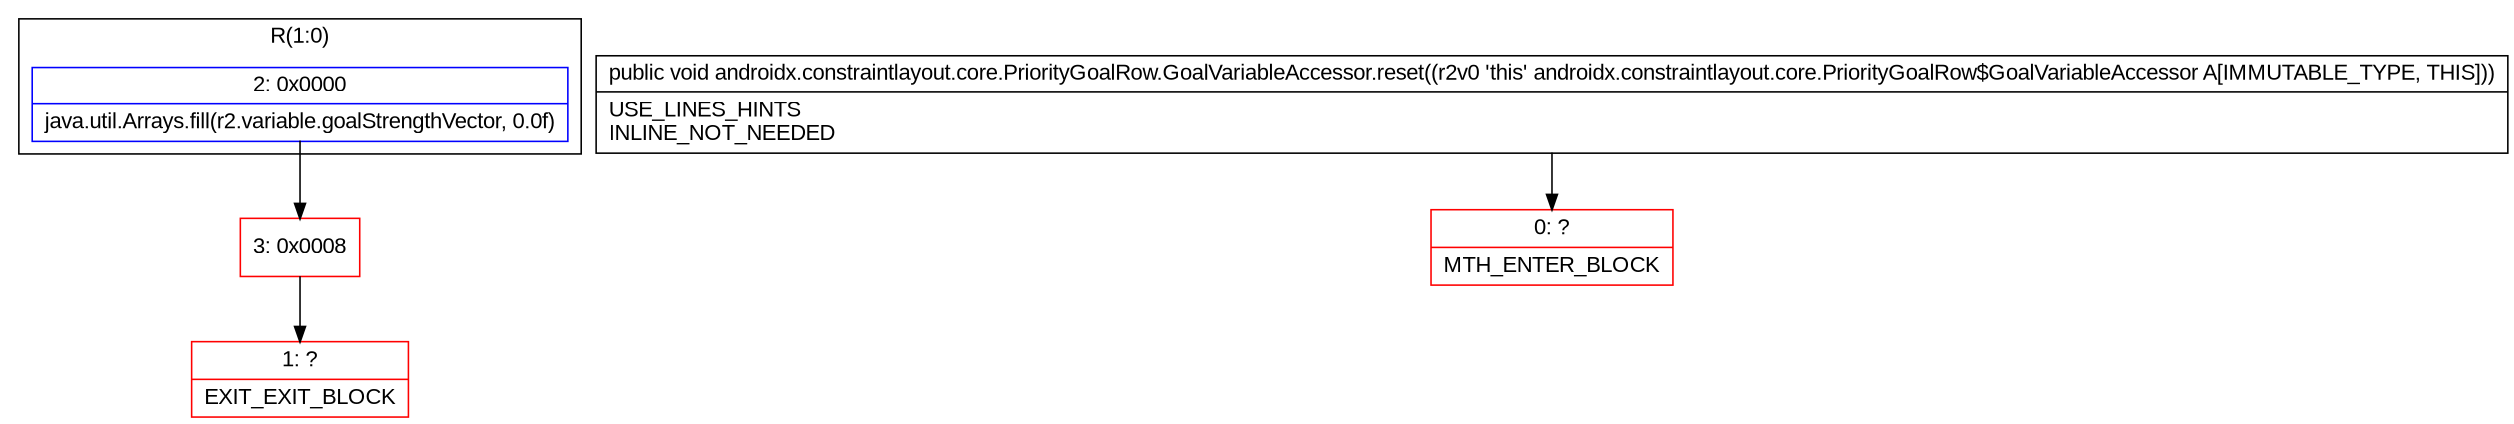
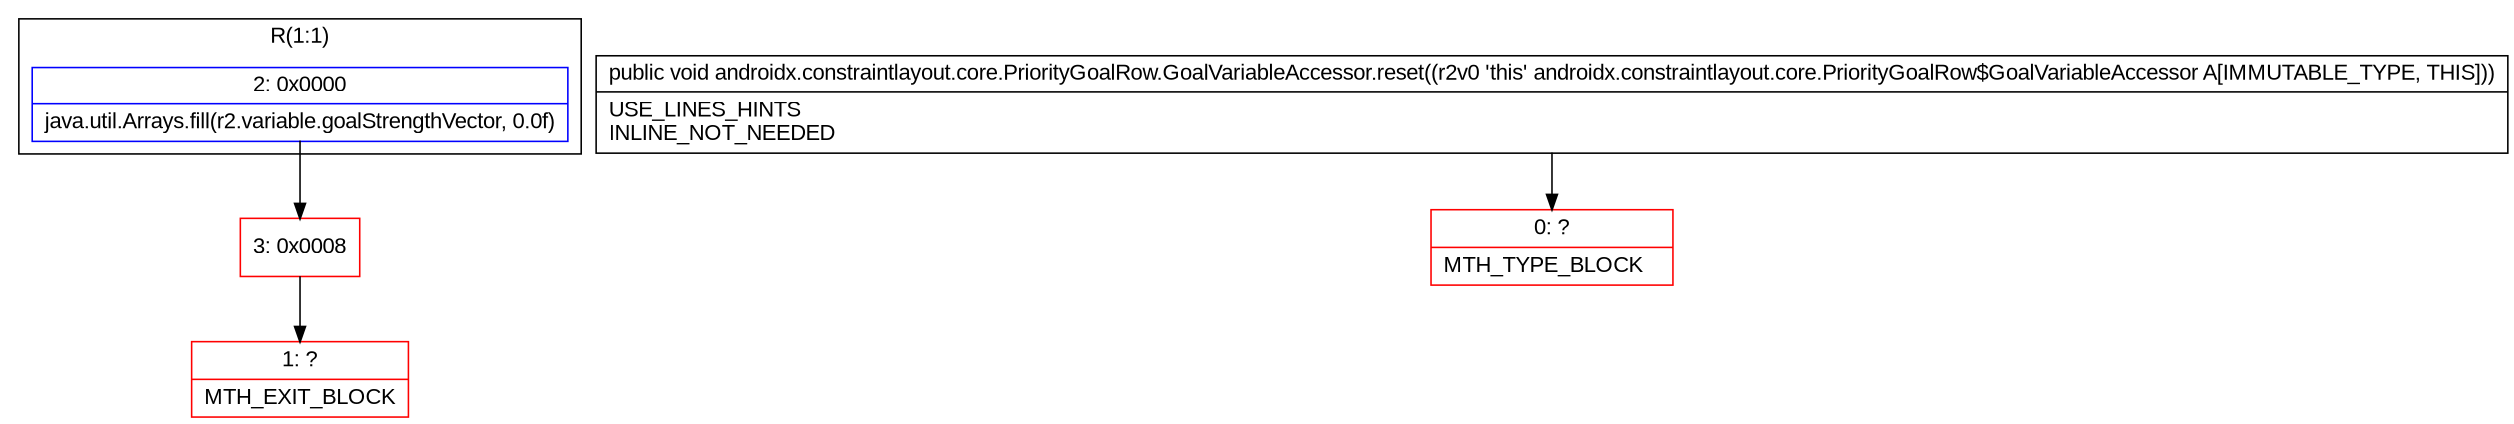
cluster "R(1:0)": label "R(1:0)" -> "R(1:1)"
node "0: ?": text "MTH_ENTER_BLOCK" -> "MTH_TYPE_BLOCK"
node "1: ?": text "EXIT_EXIT_BLOCK" -> "MTH_EXIT_BLOCK"
